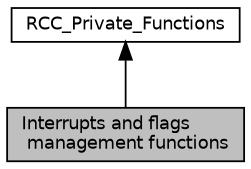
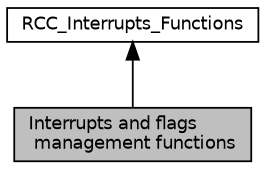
node "RCC_Private_Functions": label "RCC_Private_Functions" -> "RCC_Interrupts_Functions"
